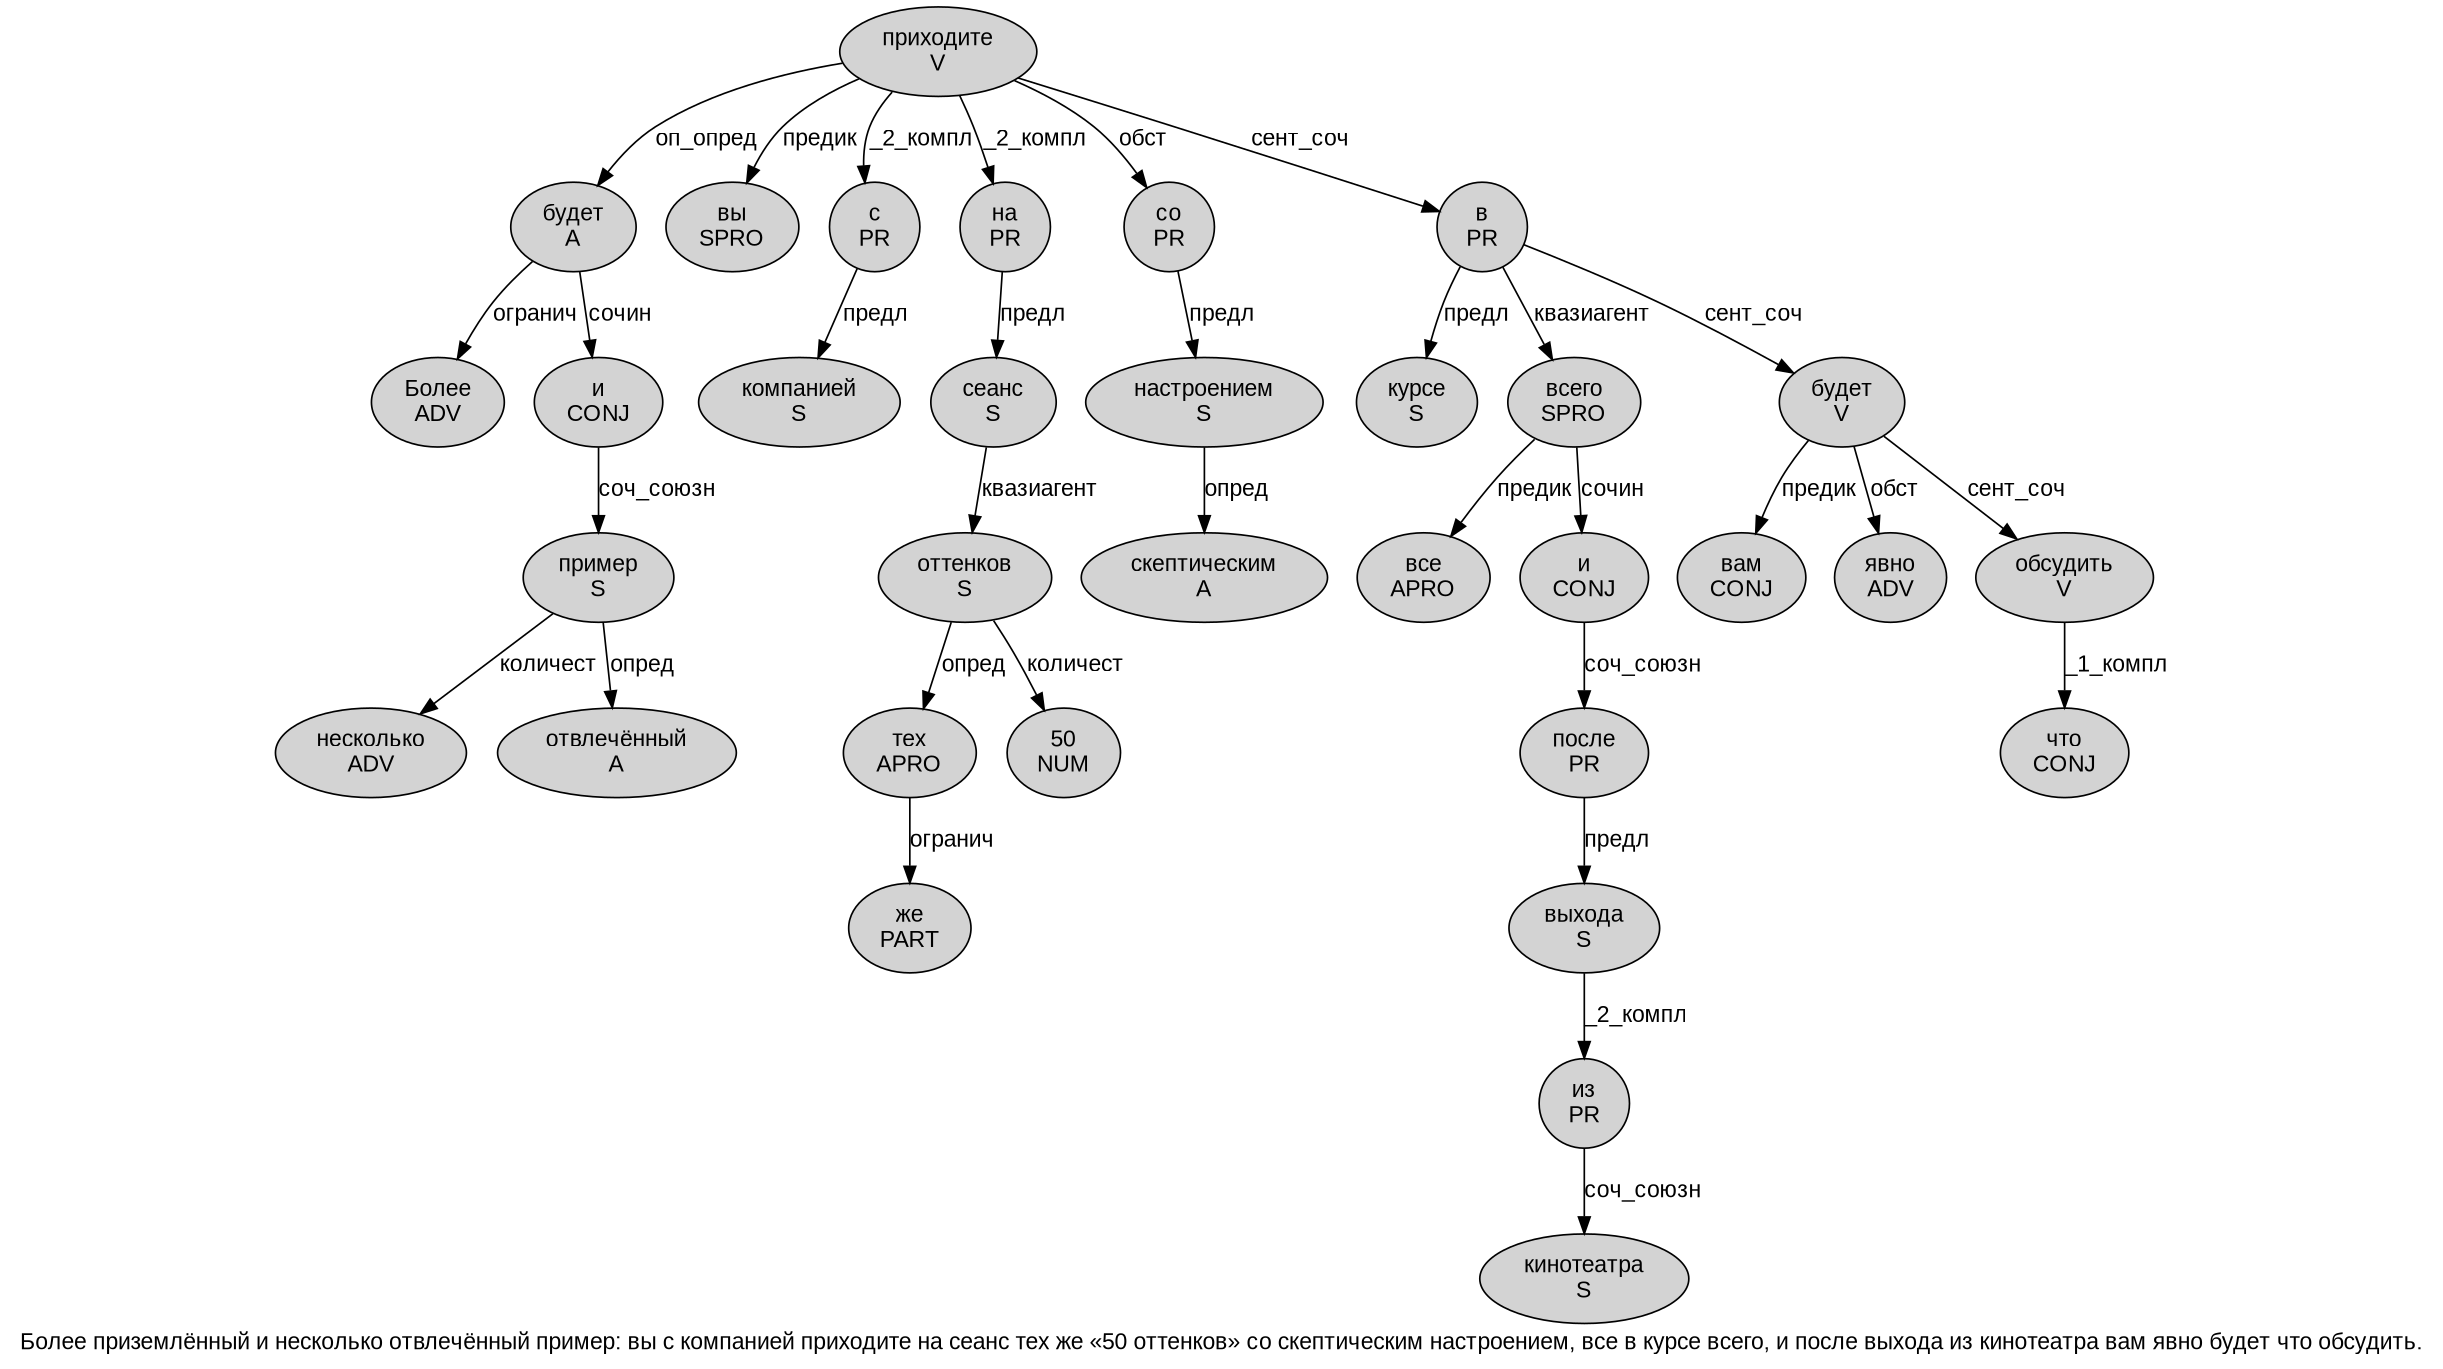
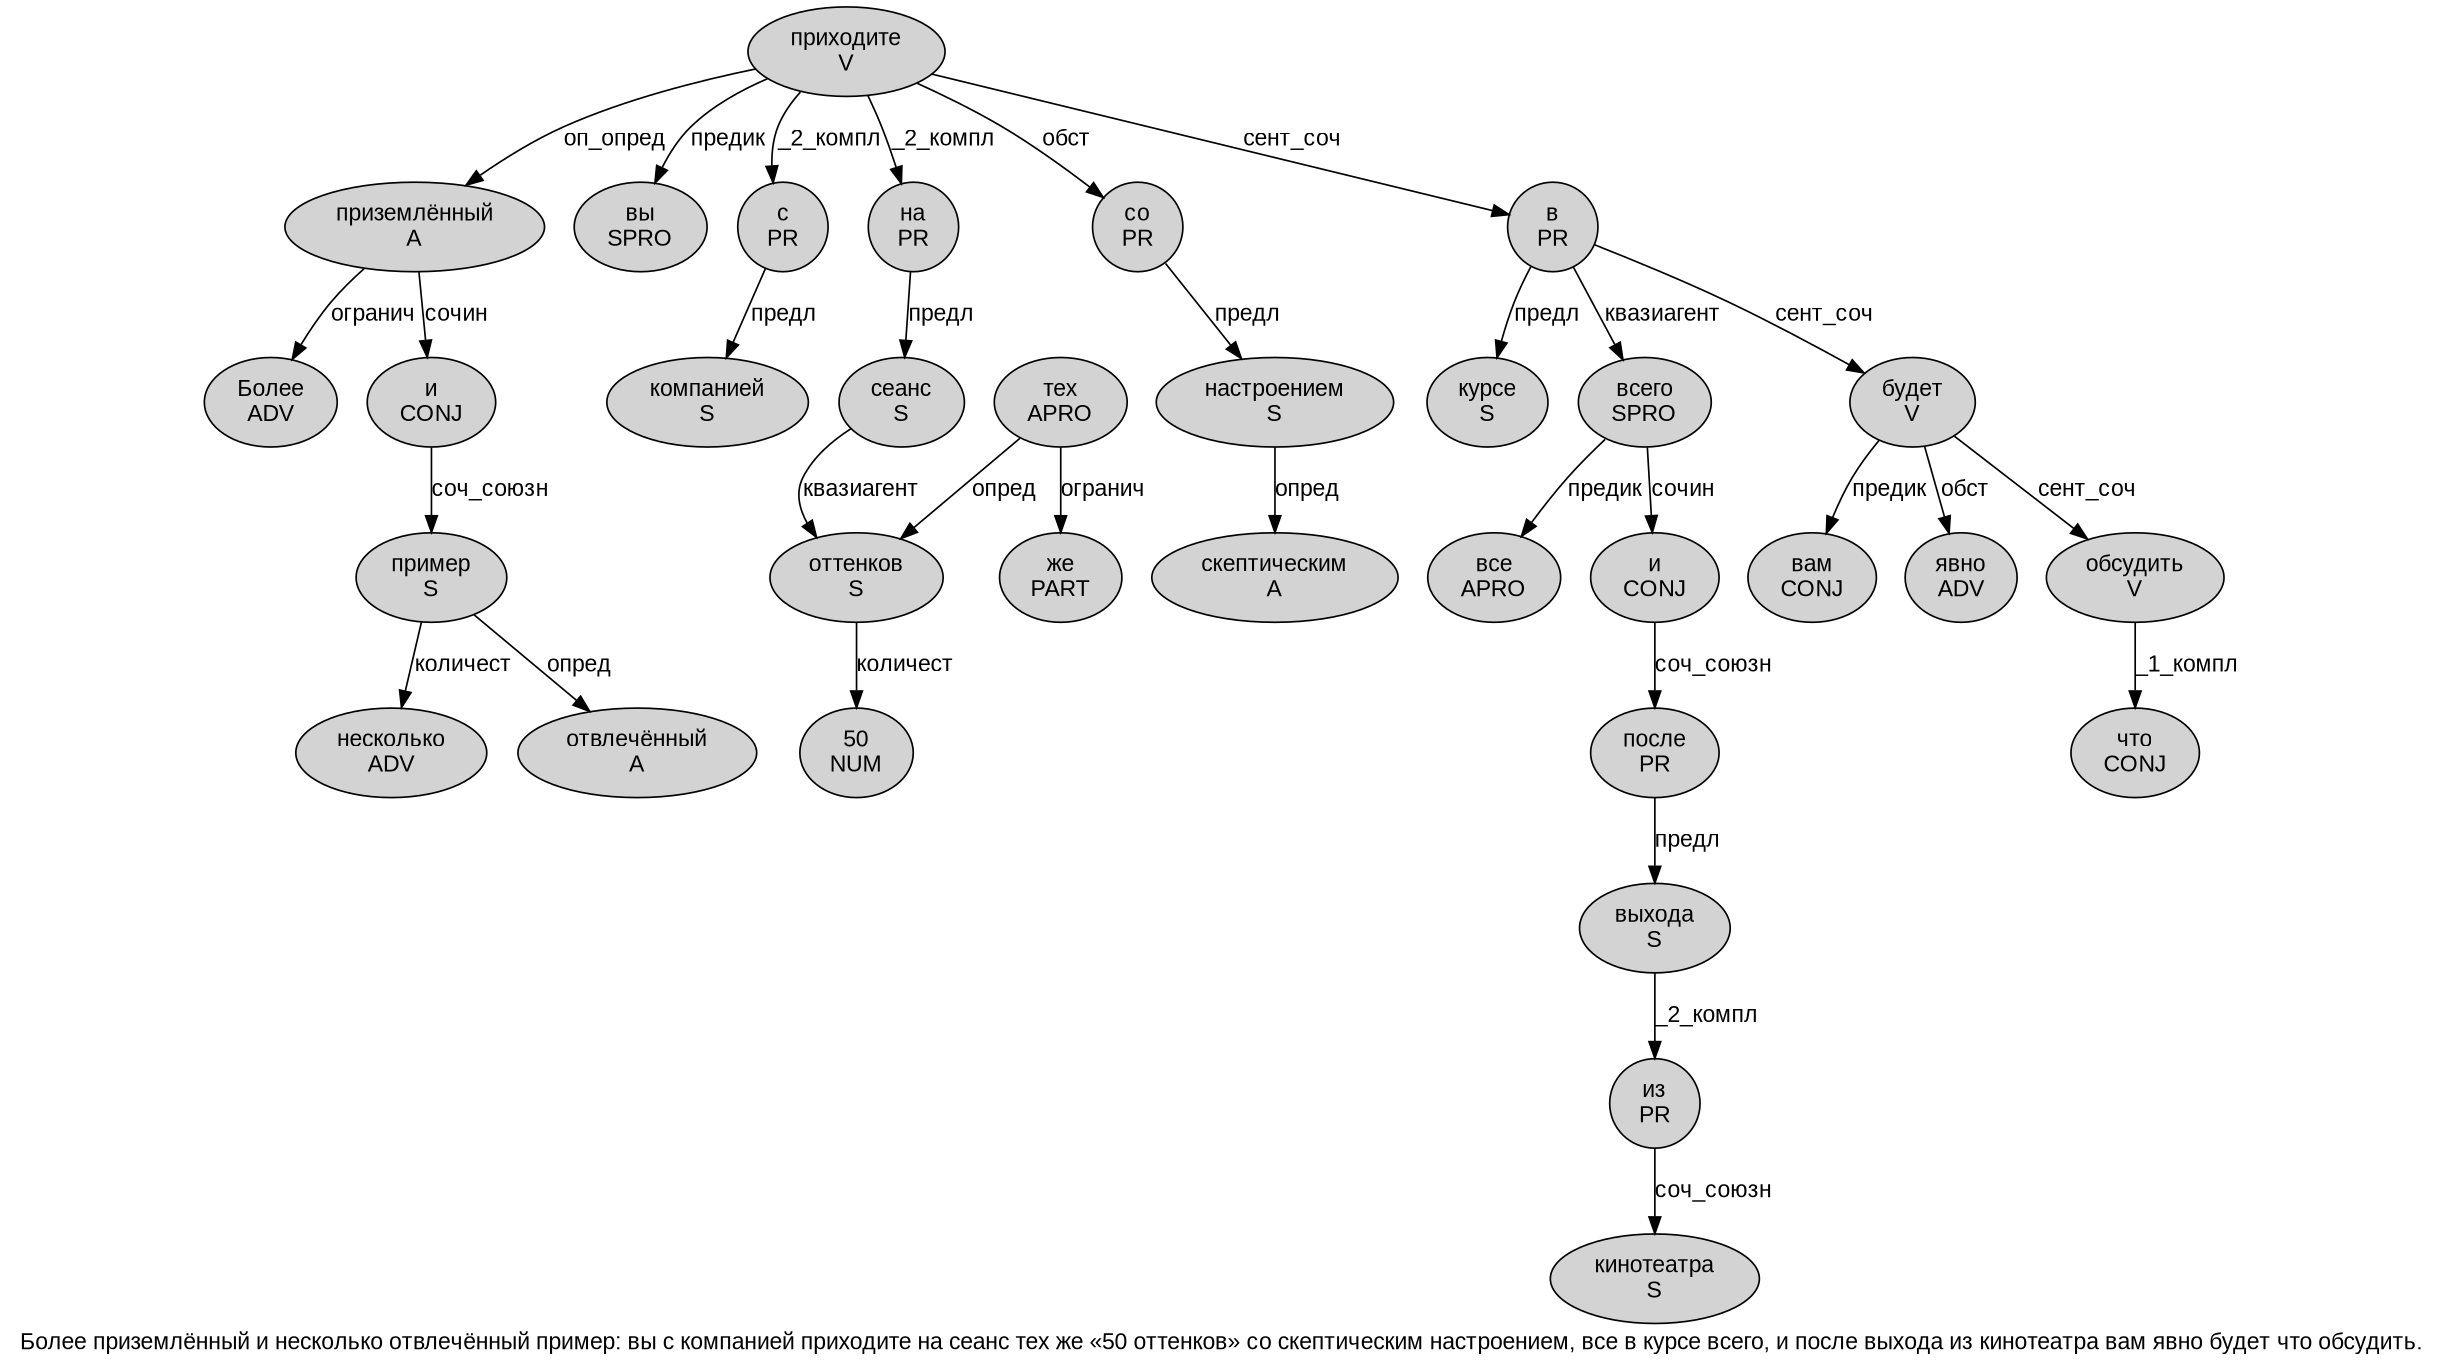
node "будет A": label "будет A" -> "приземлённый A"
edge "оттенков S" -> "тех APRO": reversed
